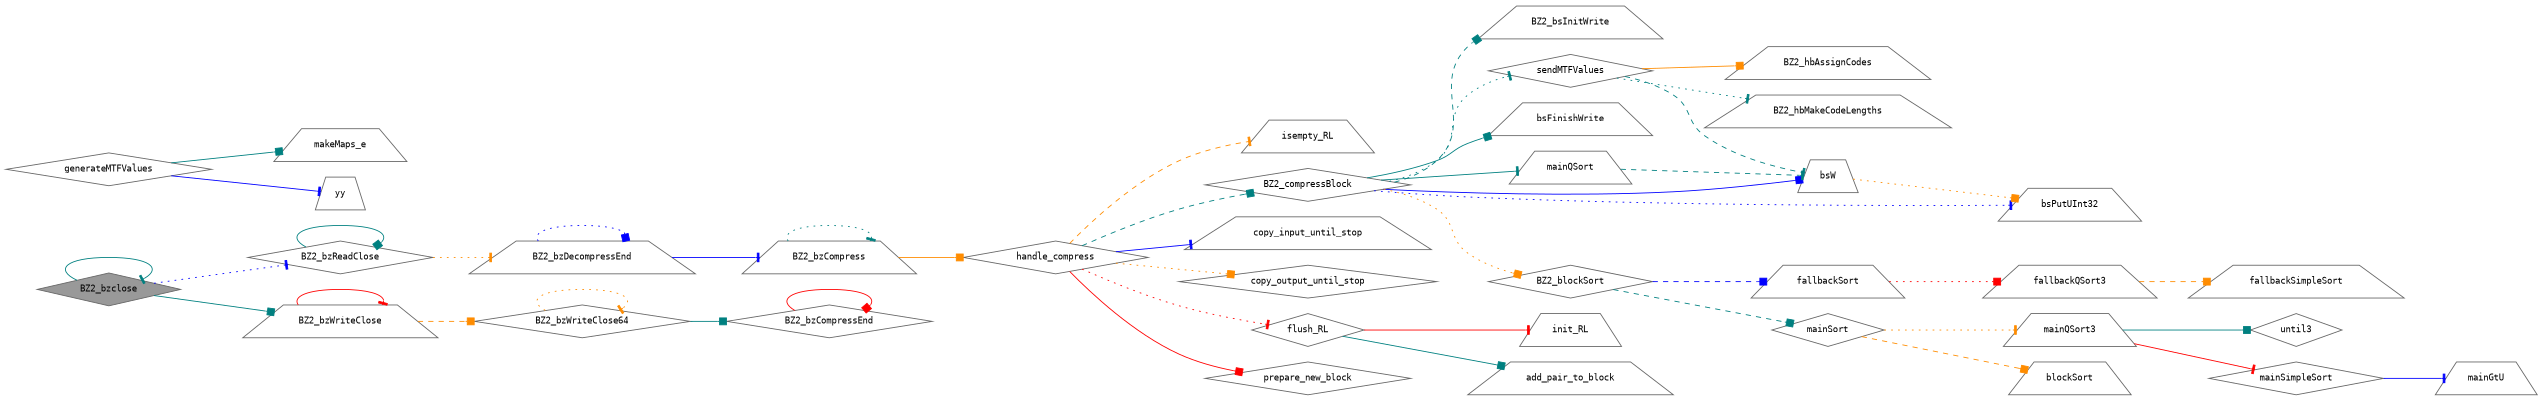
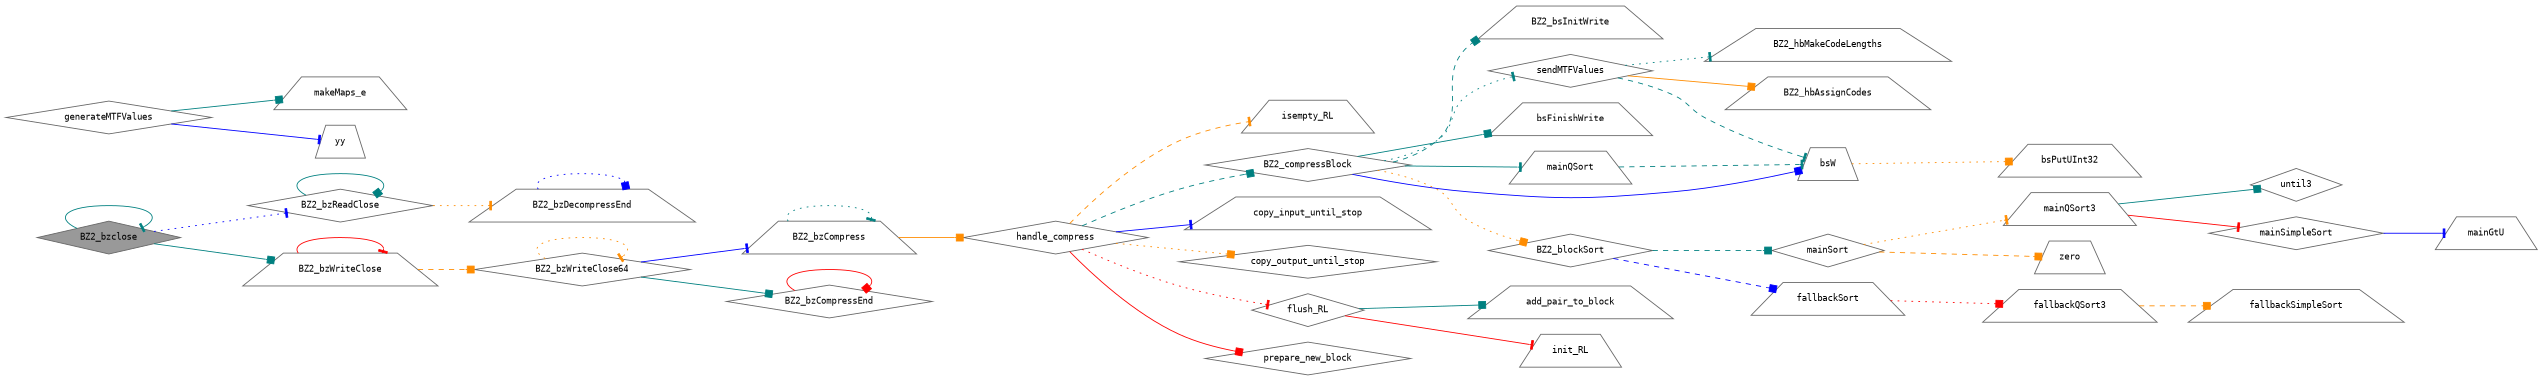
edge "BZ2_compressBlock" -> "bsPutUInt32": removed
edge "BZ2_bzDecompressEnd" -> "BZ2_bzCompress": now "BZ2_bzWriteClose64" -> "BZ2_bzCompress"
node "blockSort": label "blockSort" -> "zero"
